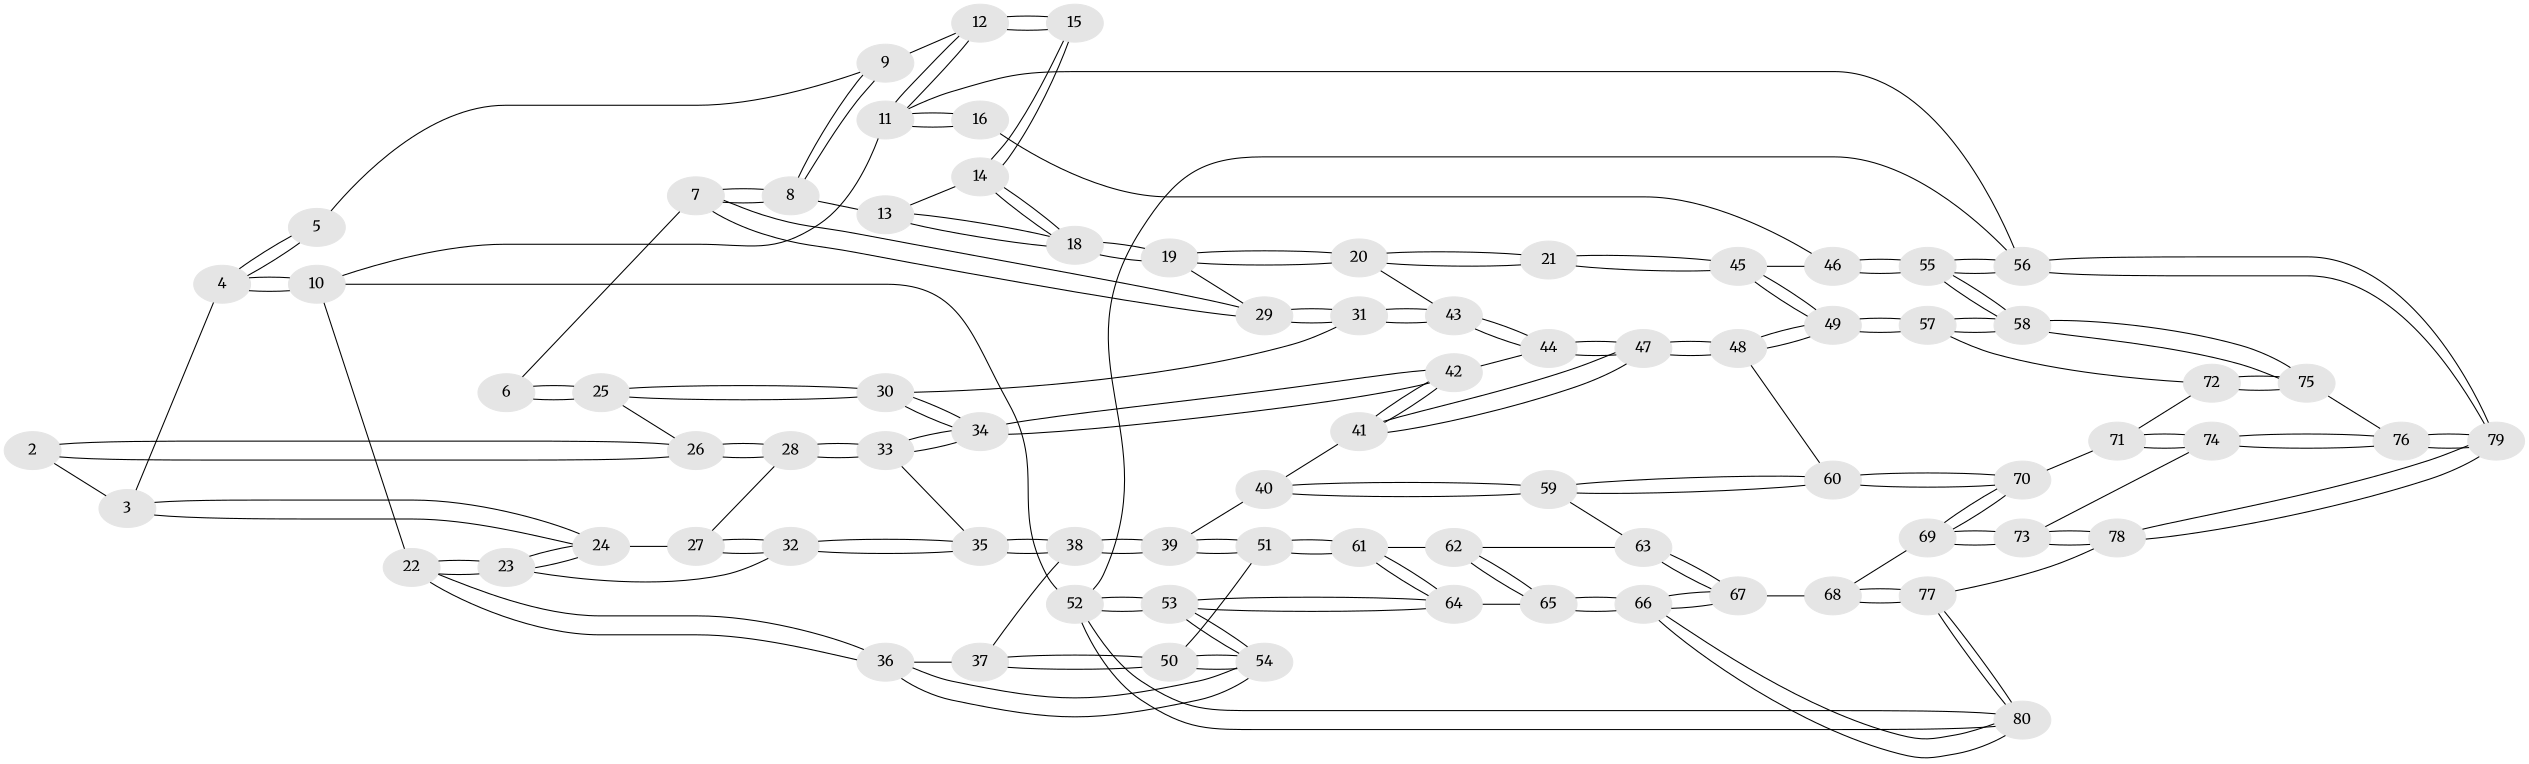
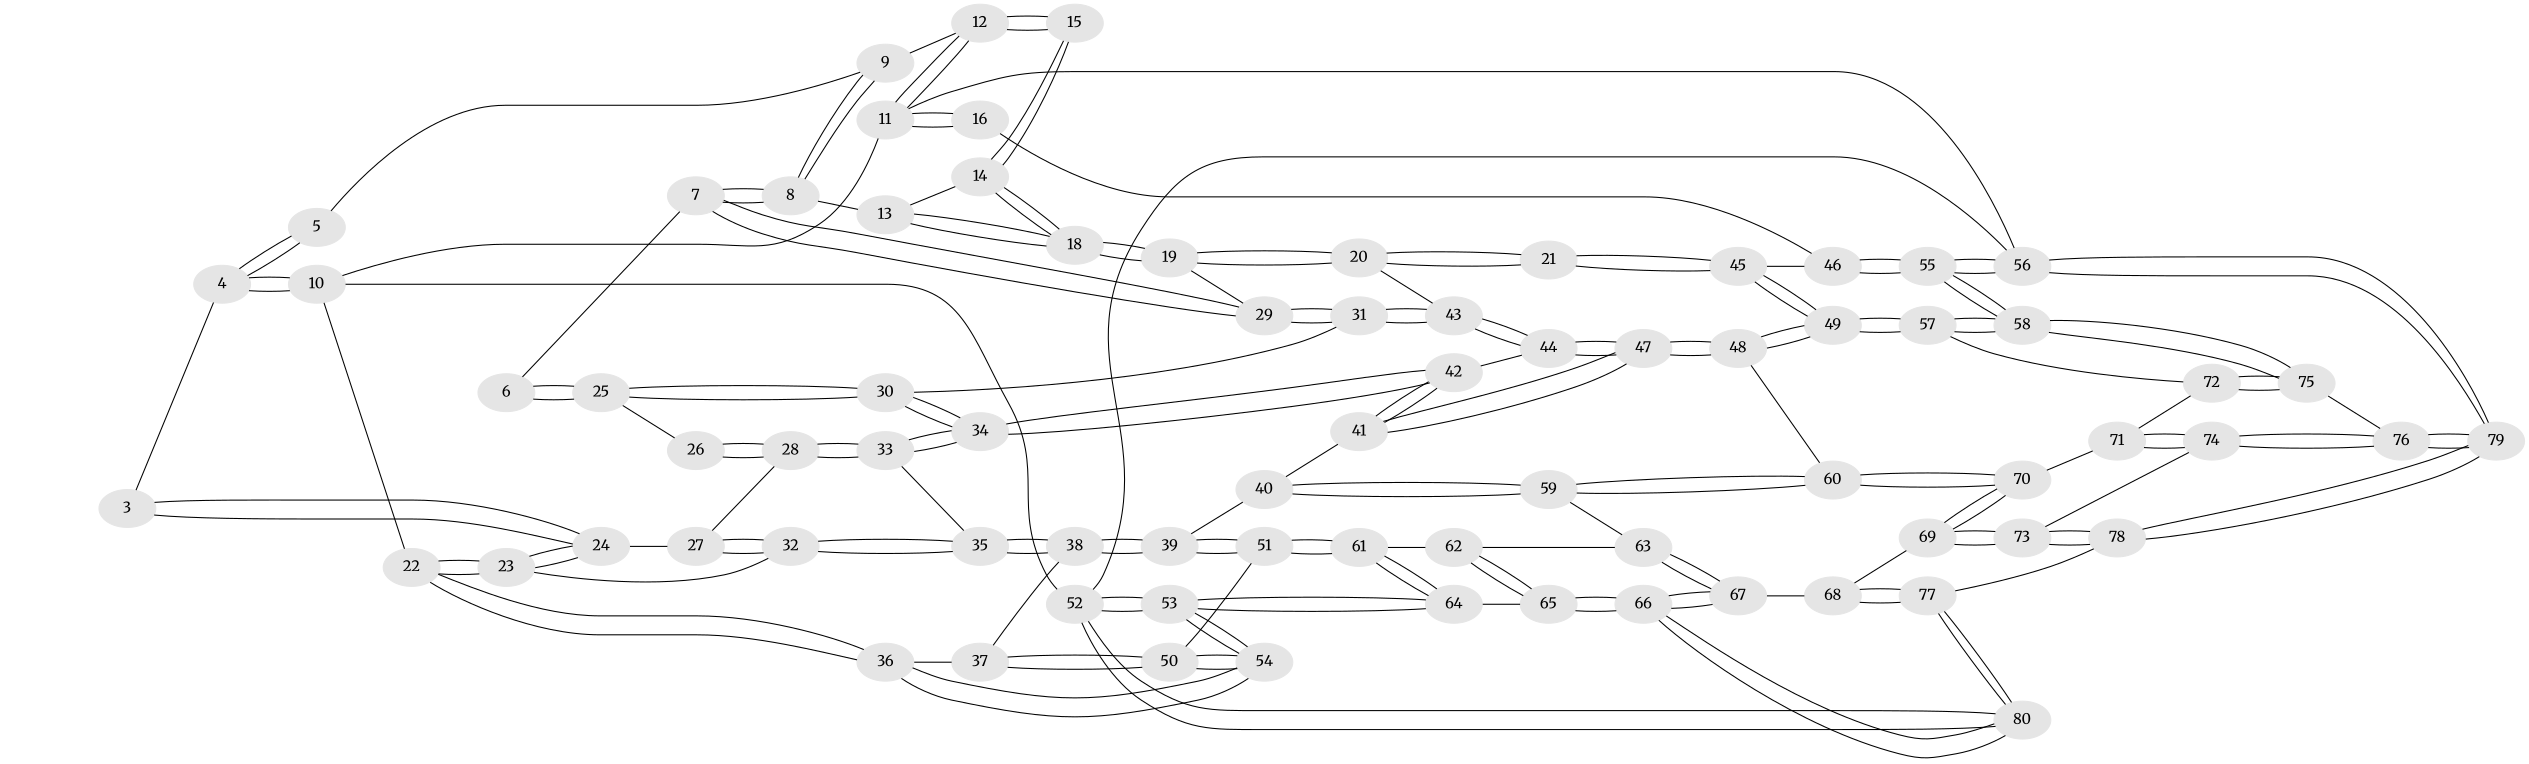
node "2": removed
